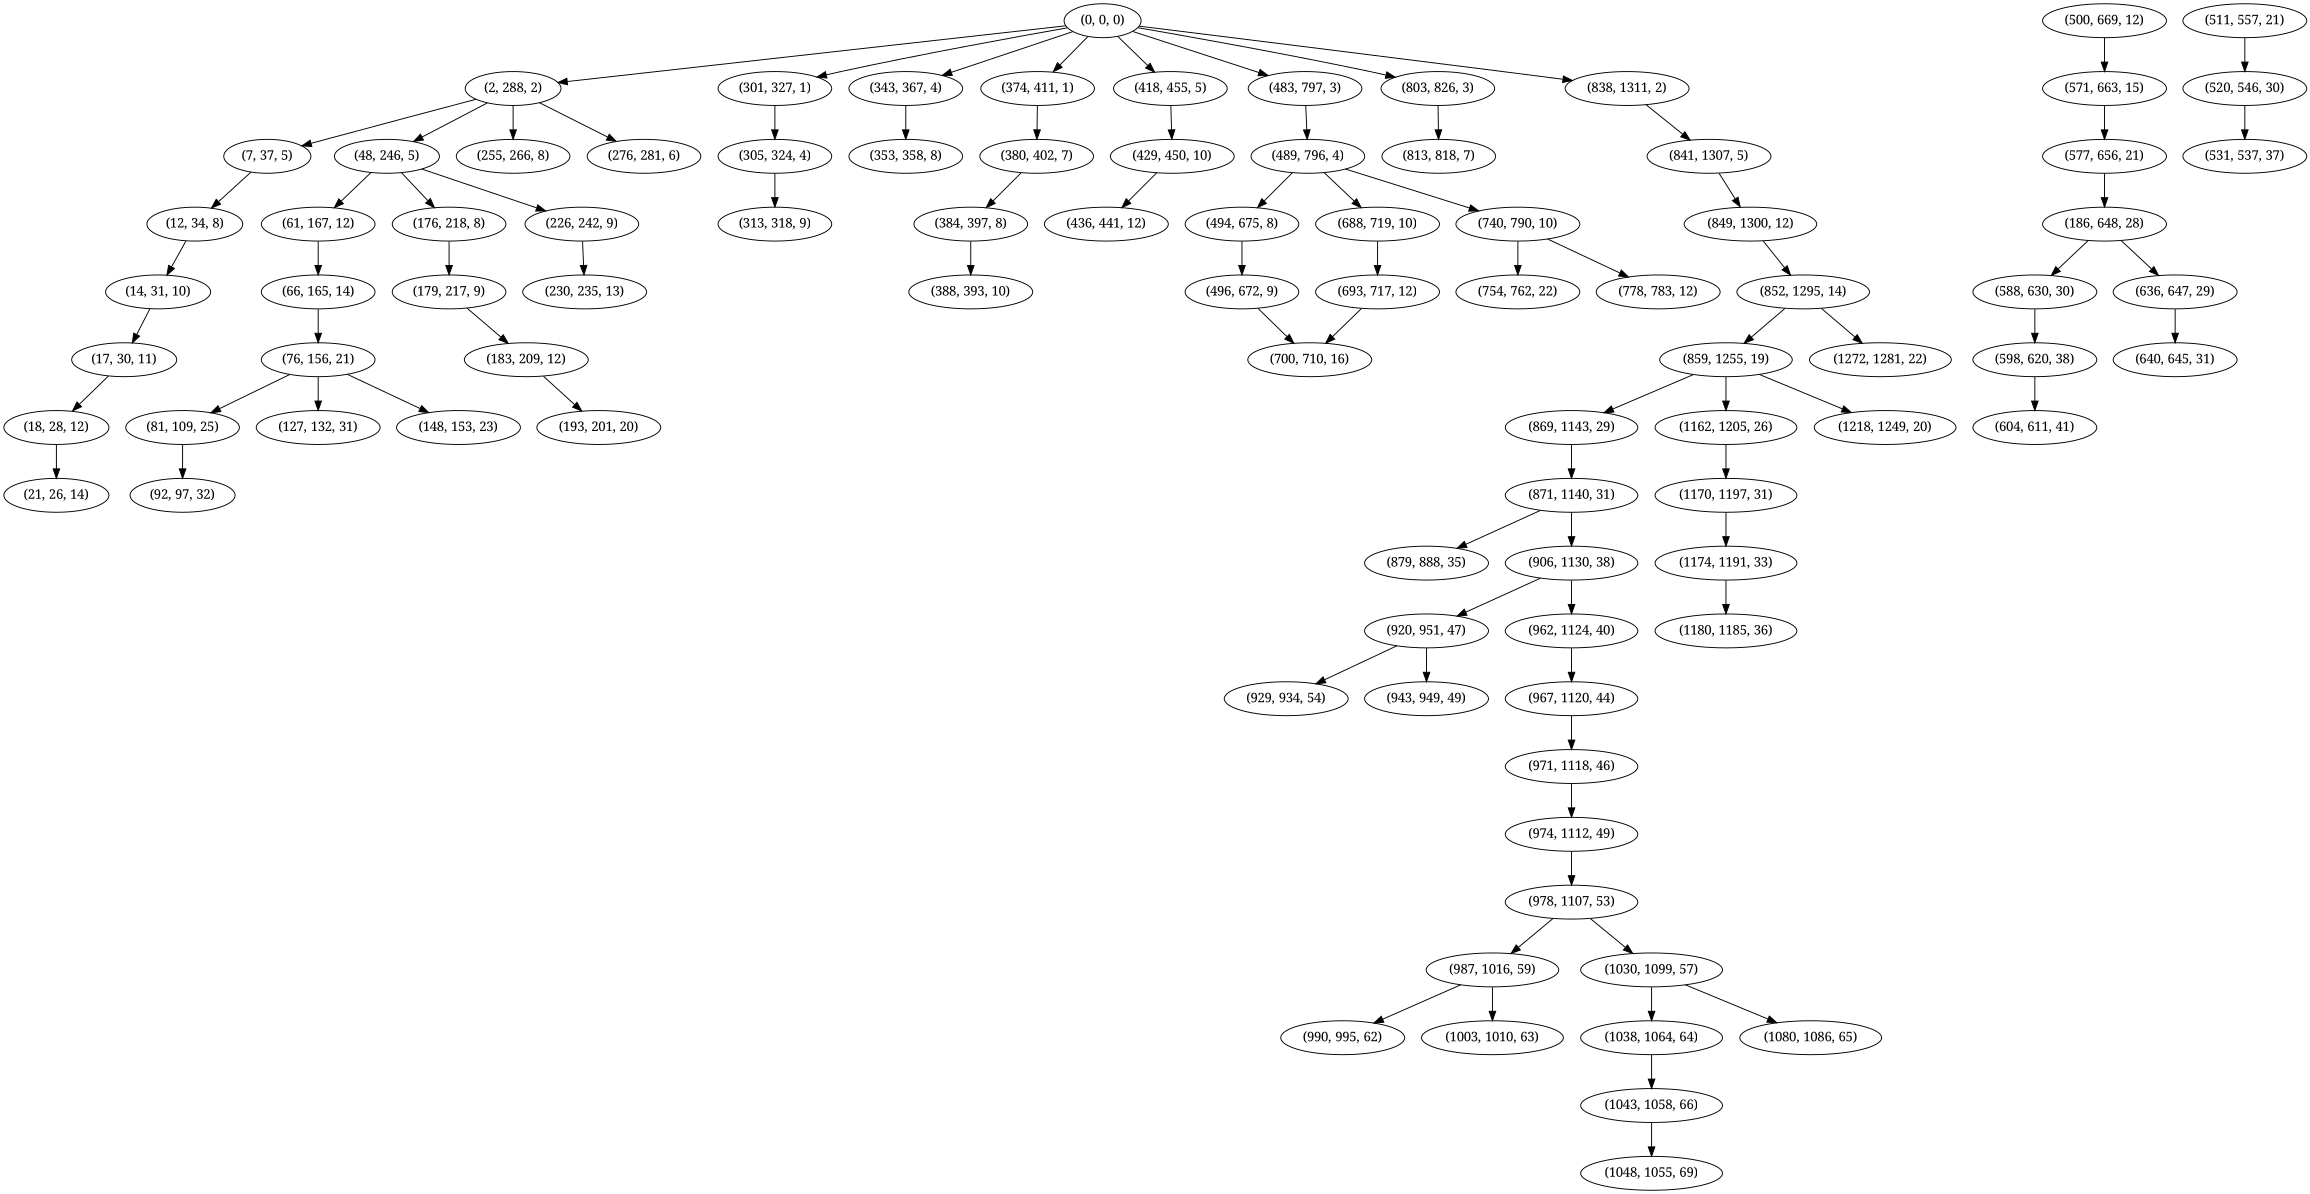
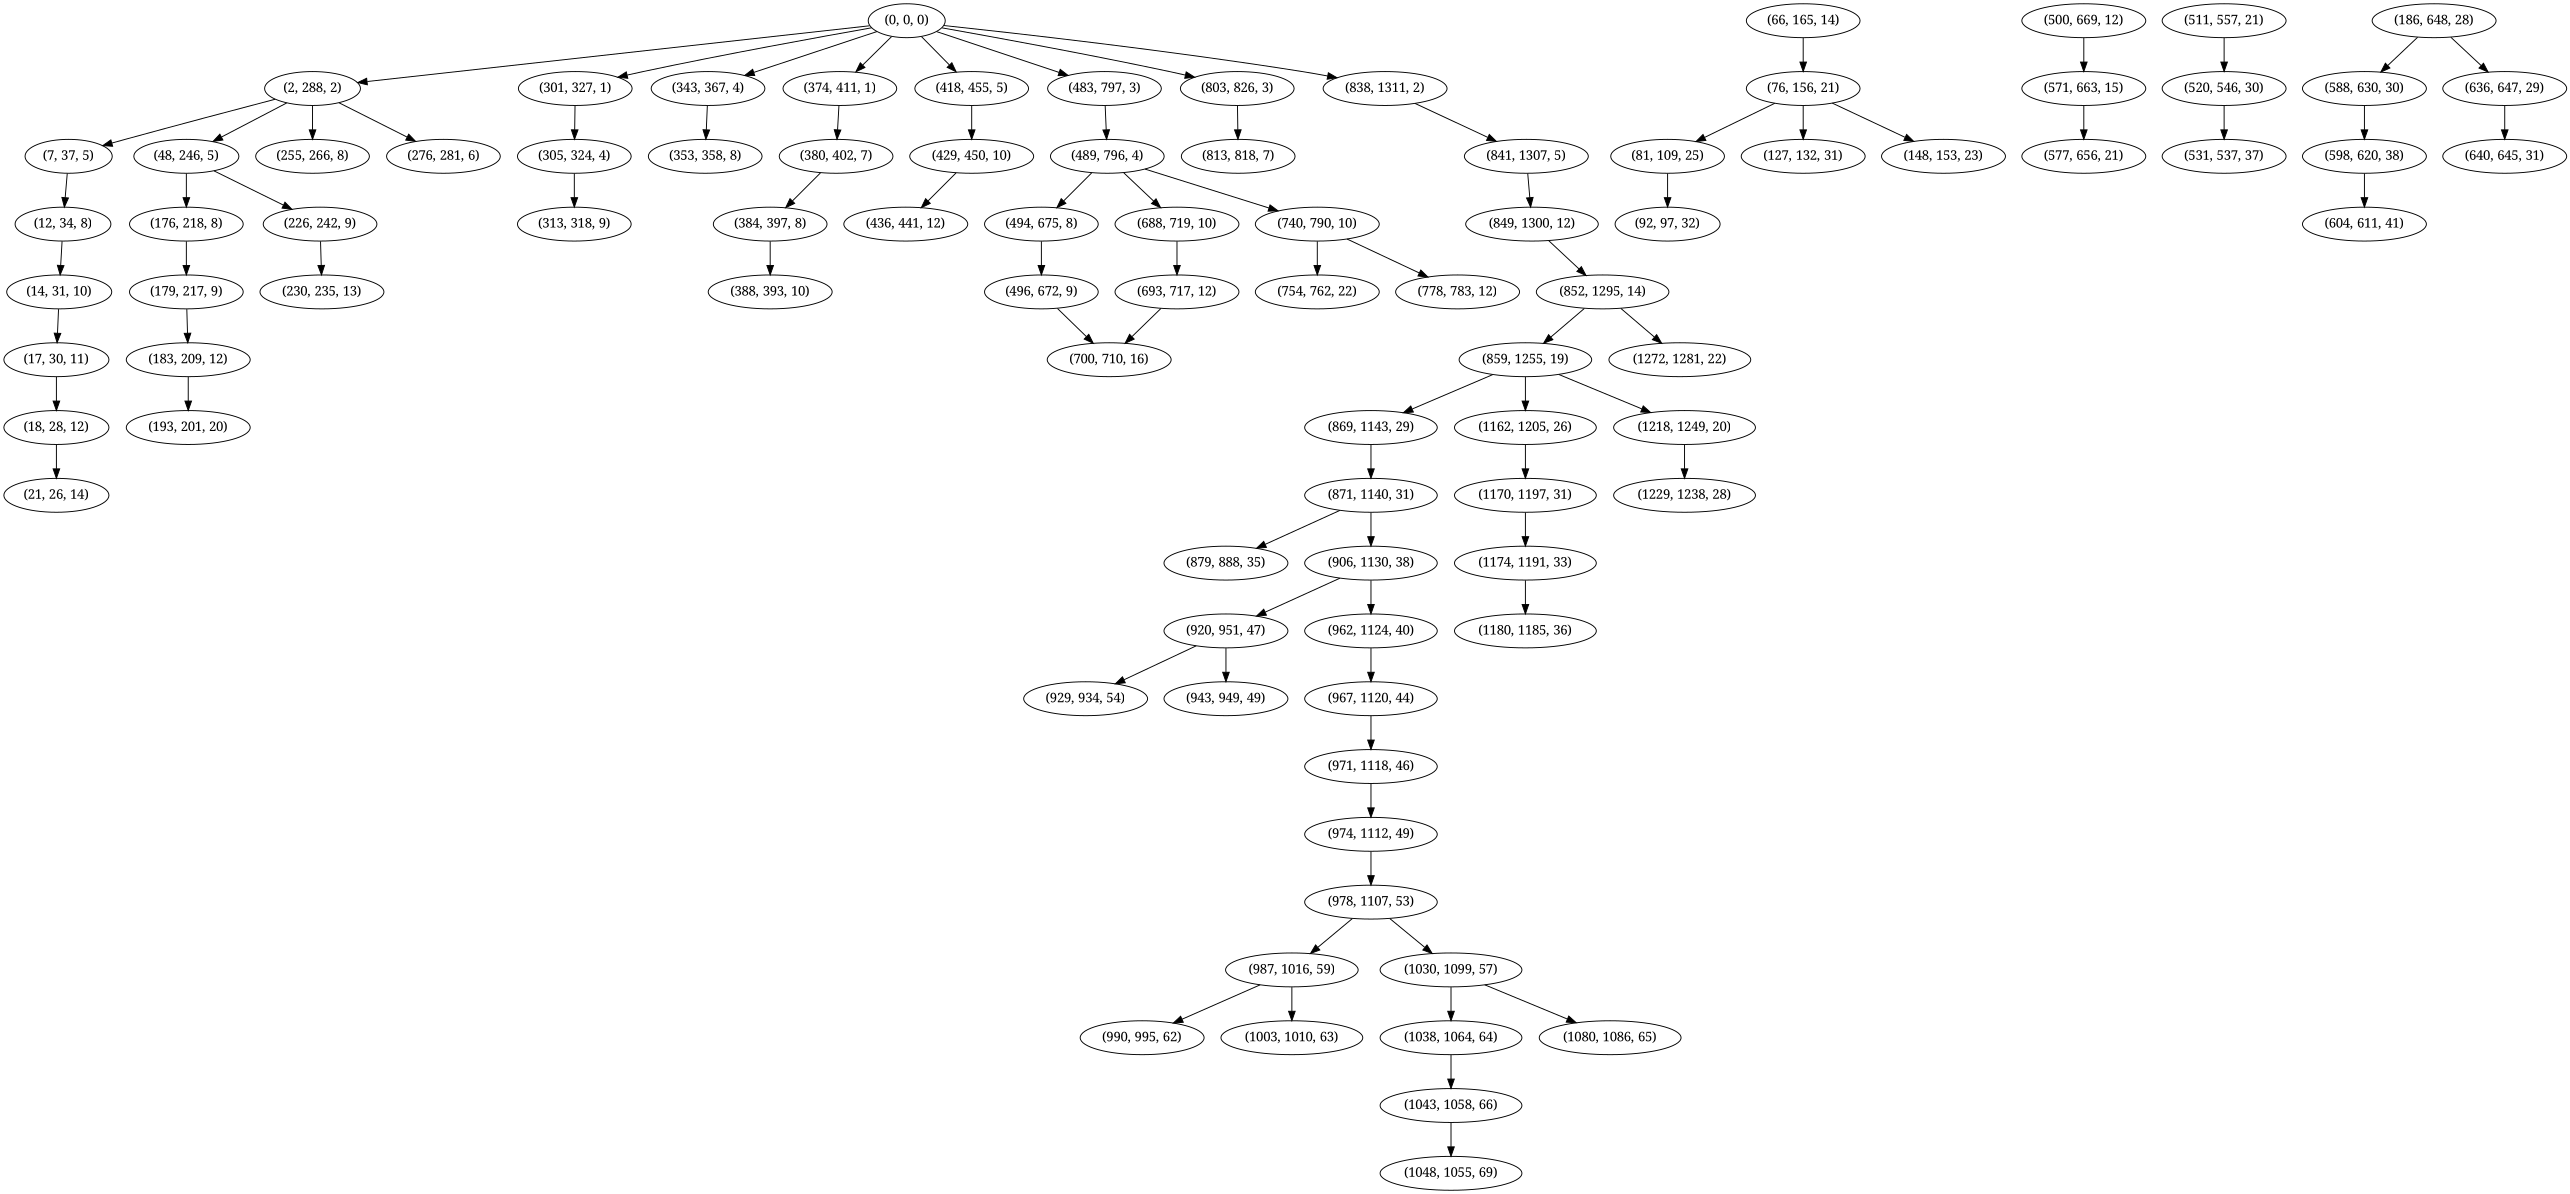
edge "(577, 656, 21)" -> "(186, 648, 28)": removed
node "(61, 167, 12)": removed
node "(1229, 1238, 28)": added
